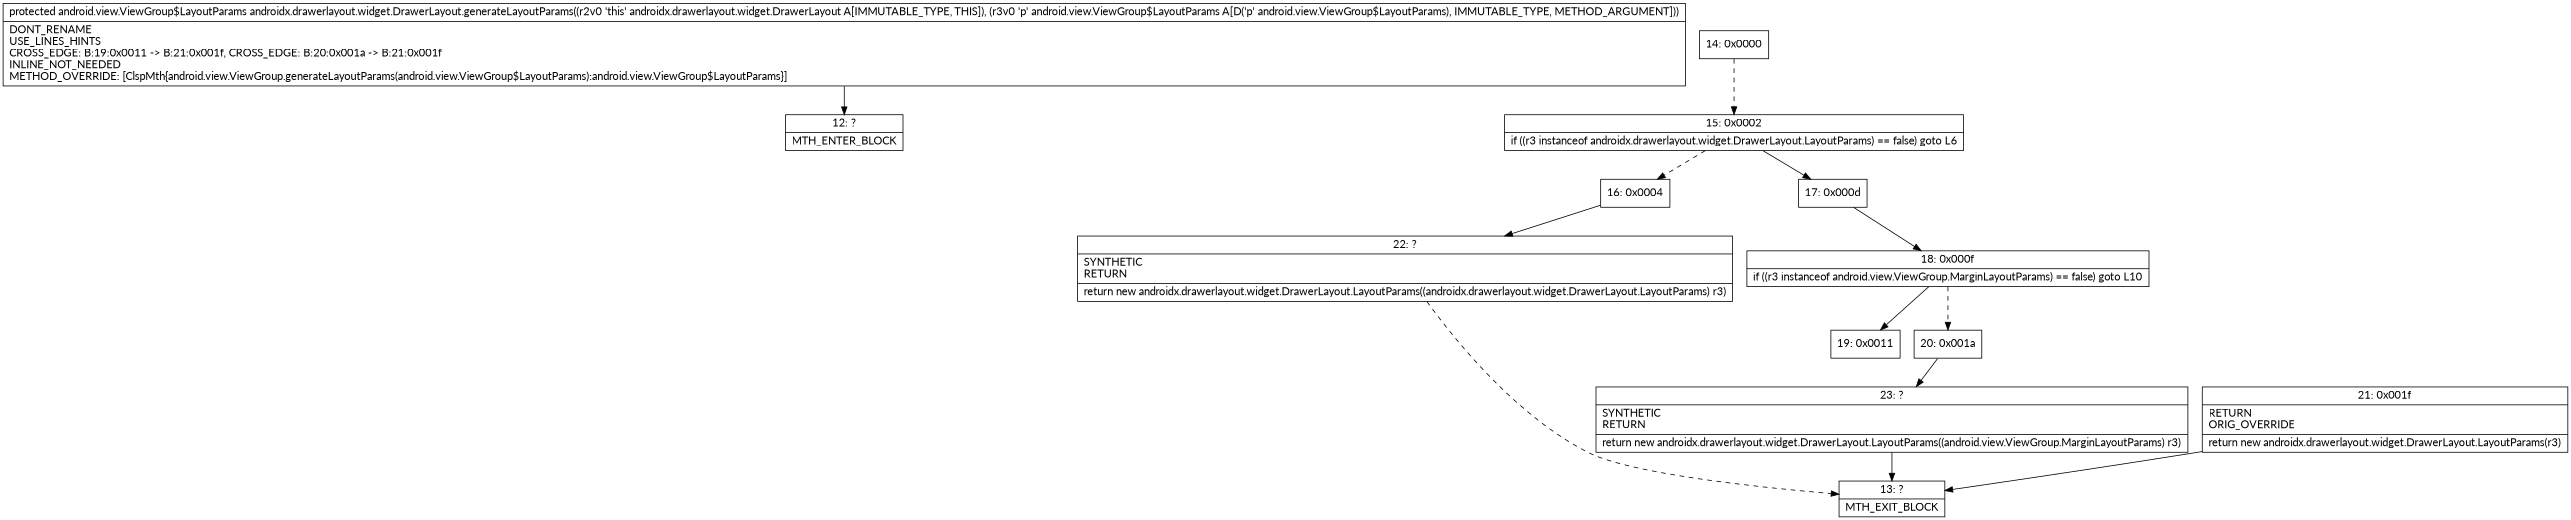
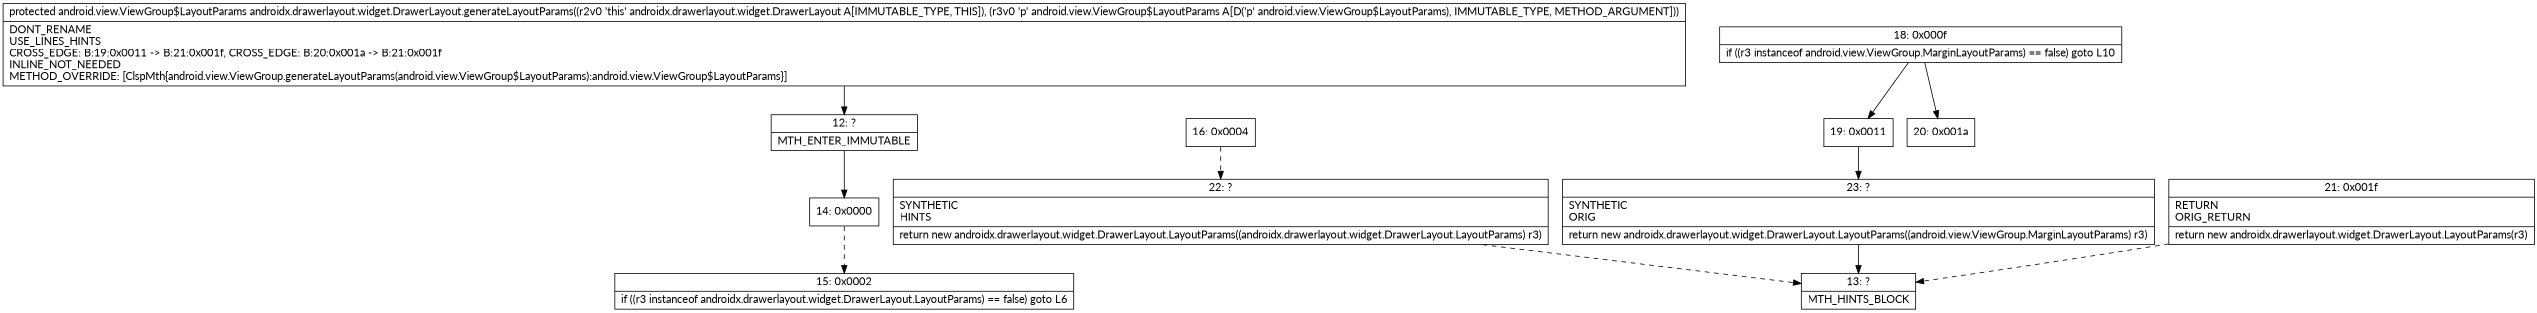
node "12: ?": text "MTH_ENTER_BLOCK" -> "MTH_ENTER_IMMUTABLE"
edge "15: 0x0002" -> "16: 0x0004": removed
edge "12: ?" -> "14: 0x0000": added
node "17: 0x000d": removed
edge "16: 0x0004" -> "22: ?": style solid -> dashed
node "22: ?": text "RETURN" -> "HINTS"
edge "18: 0x000f" -> "20: 0x001a": style dashed -> solid
edge "20: 0x001a" -> "23: ?": now "19: 0x0011" -> "23: ?"
node "23: ?": text "RETURN" -> "ORIG"
node "21: 0x001f": text "ORIG_OVERRIDE" -> "ORIG_RETURN"
edge "21: 0x001f" -> "13: ?": style solid -> dashed
node "13: ?": text "MTH_EXIT_BLOCK" -> "MTH_HINTS_BLOCK"
